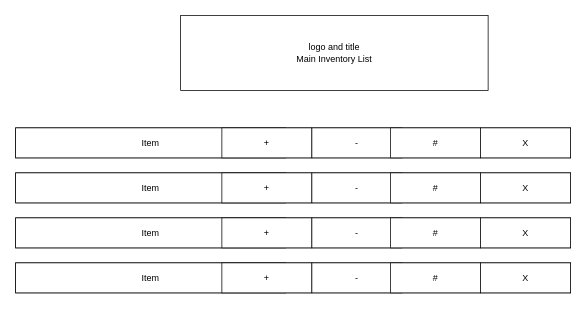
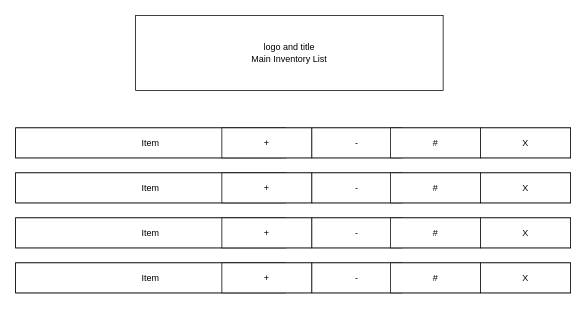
node "logo and title Main Inventory List": moved (334, 53) -> (289, 53)
